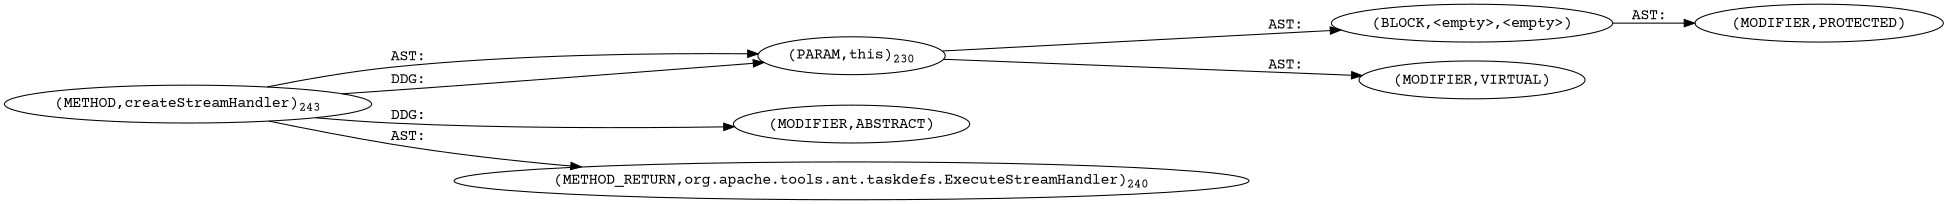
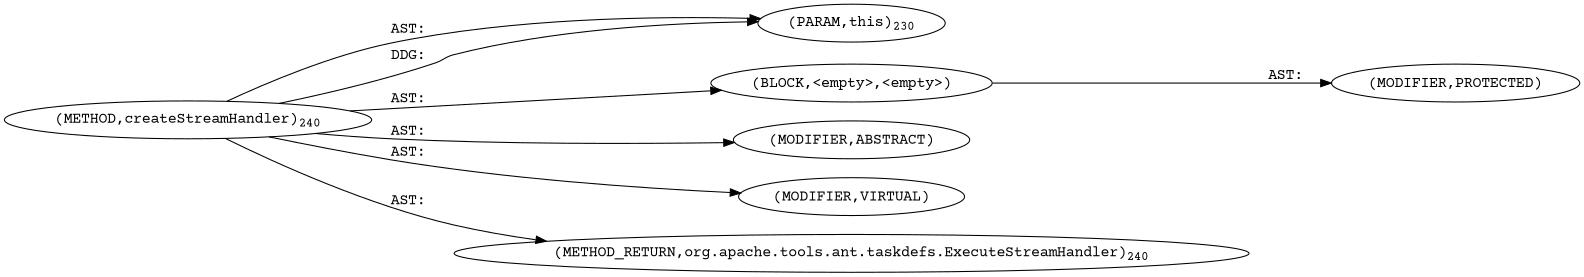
edge "(PARAM,this)" -> "(BLOCK,<empty>,<empty>)": now "(METHOD,createStreamHandler)" -> "(BLOCK,<empty>,<empty>)"
edge "(PARAM,this)" -> "(MODIFIER,VIRTUAL)": now "(METHOD,createStreamHandler)" -> "(MODIFIER,VIRTUAL)"
node "(METHOD,createStreamHandler)": text "243" -> "240"
edge "(METHOD,createStreamHandler)" -> "(MODIFIER,ABSTRACT)": label "DDG: " -> "AST: "
